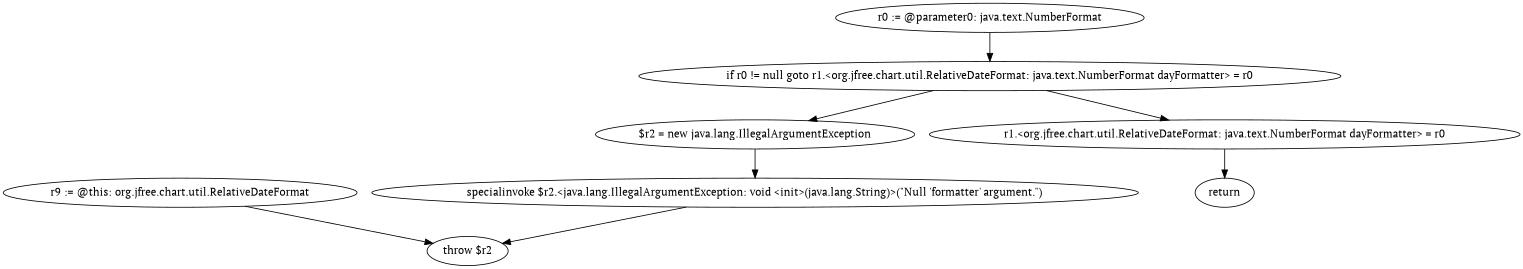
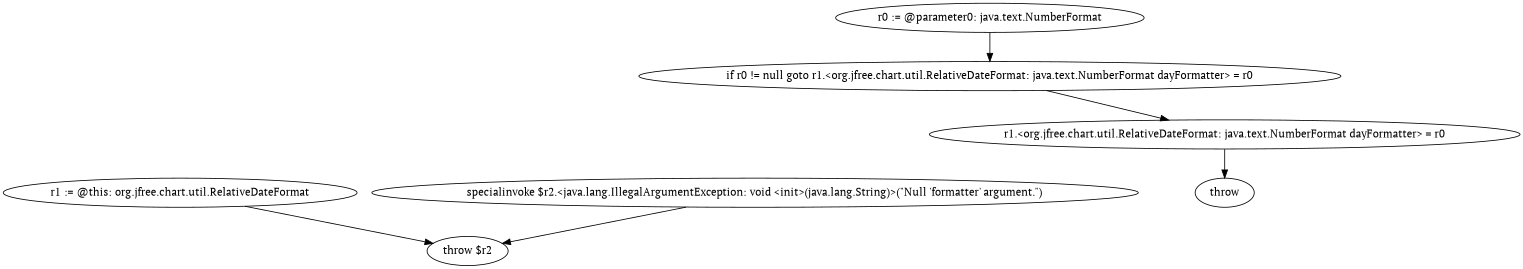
node "$r2 = new java.lang.IllegalArgumentException": removed
node "r9 := @this: org.jfree.chart.util.RelativeDateFormat": label "r9 := @this: org.jfree.chart.util.RelativeDateFormat" -> "r1 := @this: org.jfree.chart.util.RelativeDateFormat"
node "return": label "return" -> "throw"
